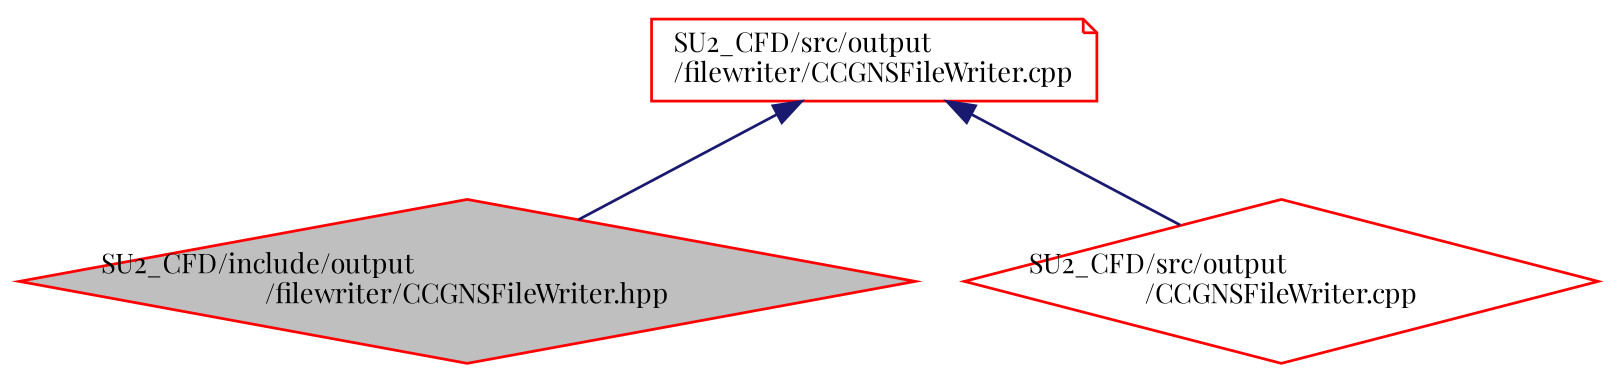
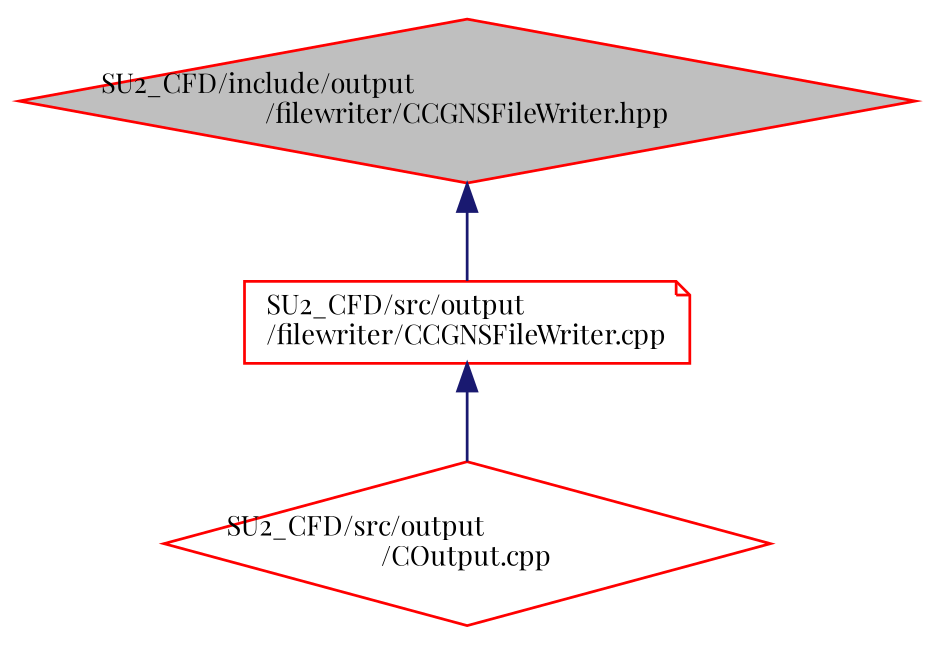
edge "SU2_CFD/include/output /filewriter/CCGNSFileWriter.hpp" -> "SU2_CFD/src/output /filewriter/CCGNSFileWriter.cpp": reversed
node "SU2_CFD/src/output /CCGNSFileWriter.cpp": label "SU2_CFD/src/output /CCGNSFileWriter.cpp" -> "SU2_CFD/src/output /COutput.cpp"
